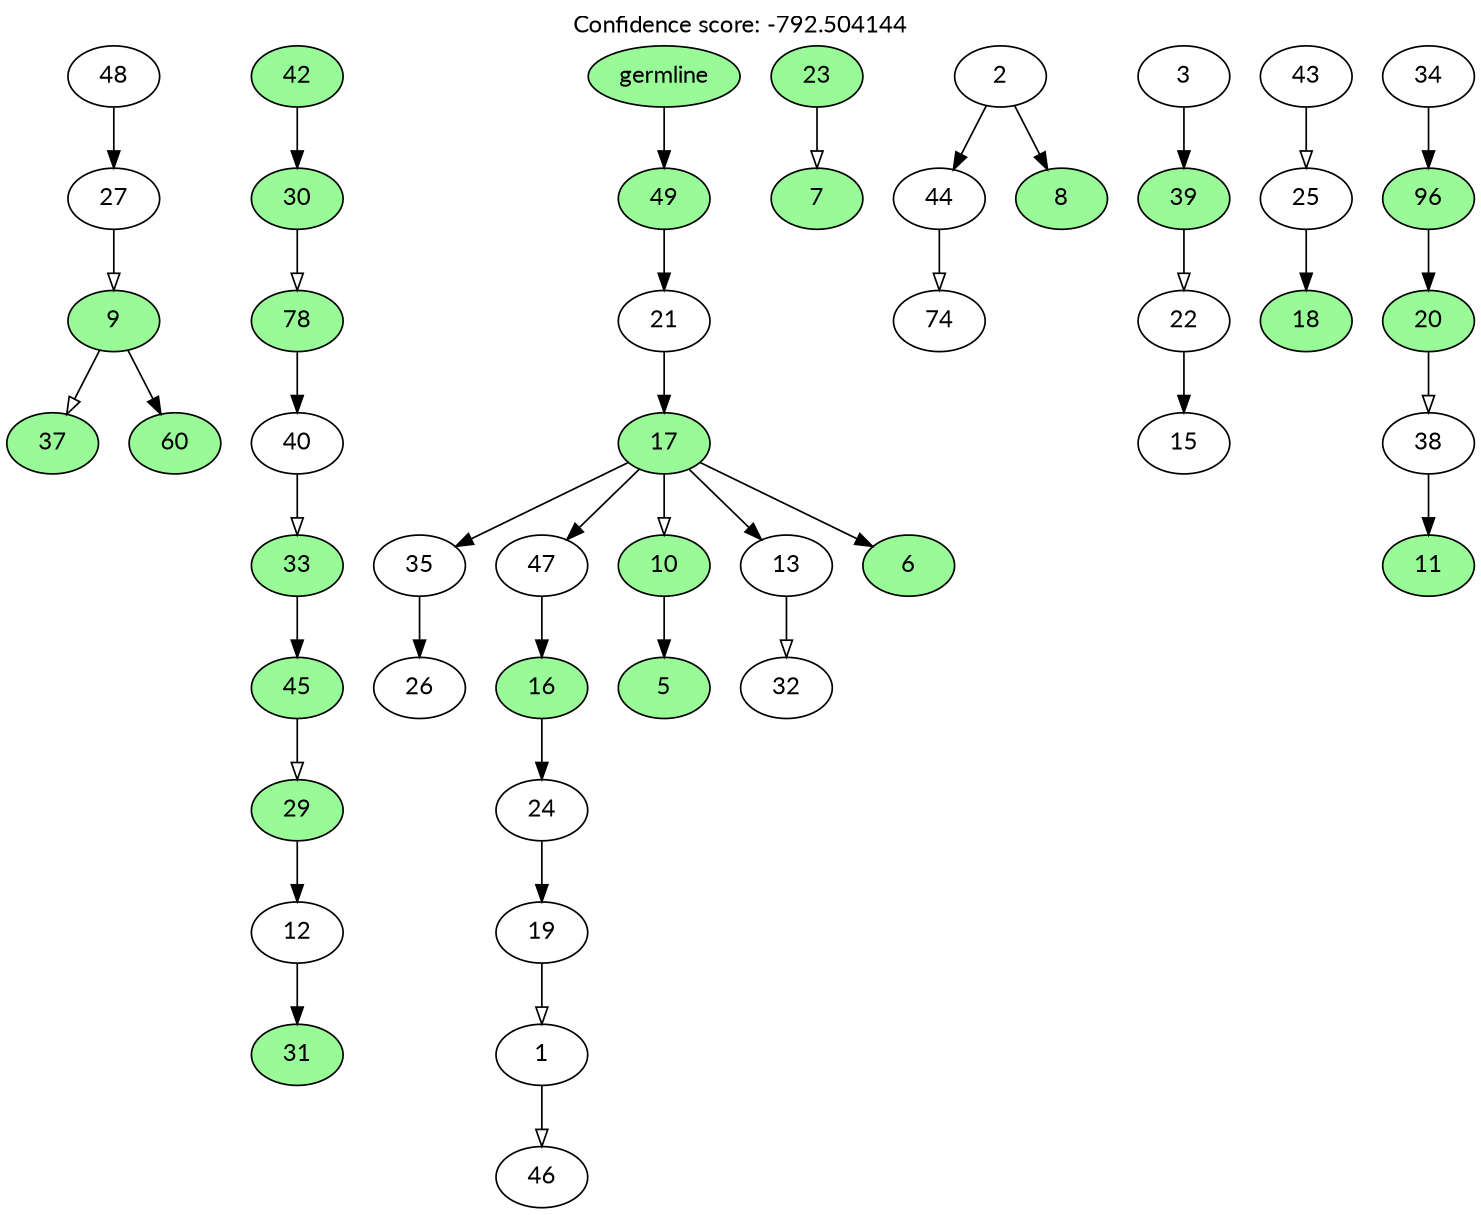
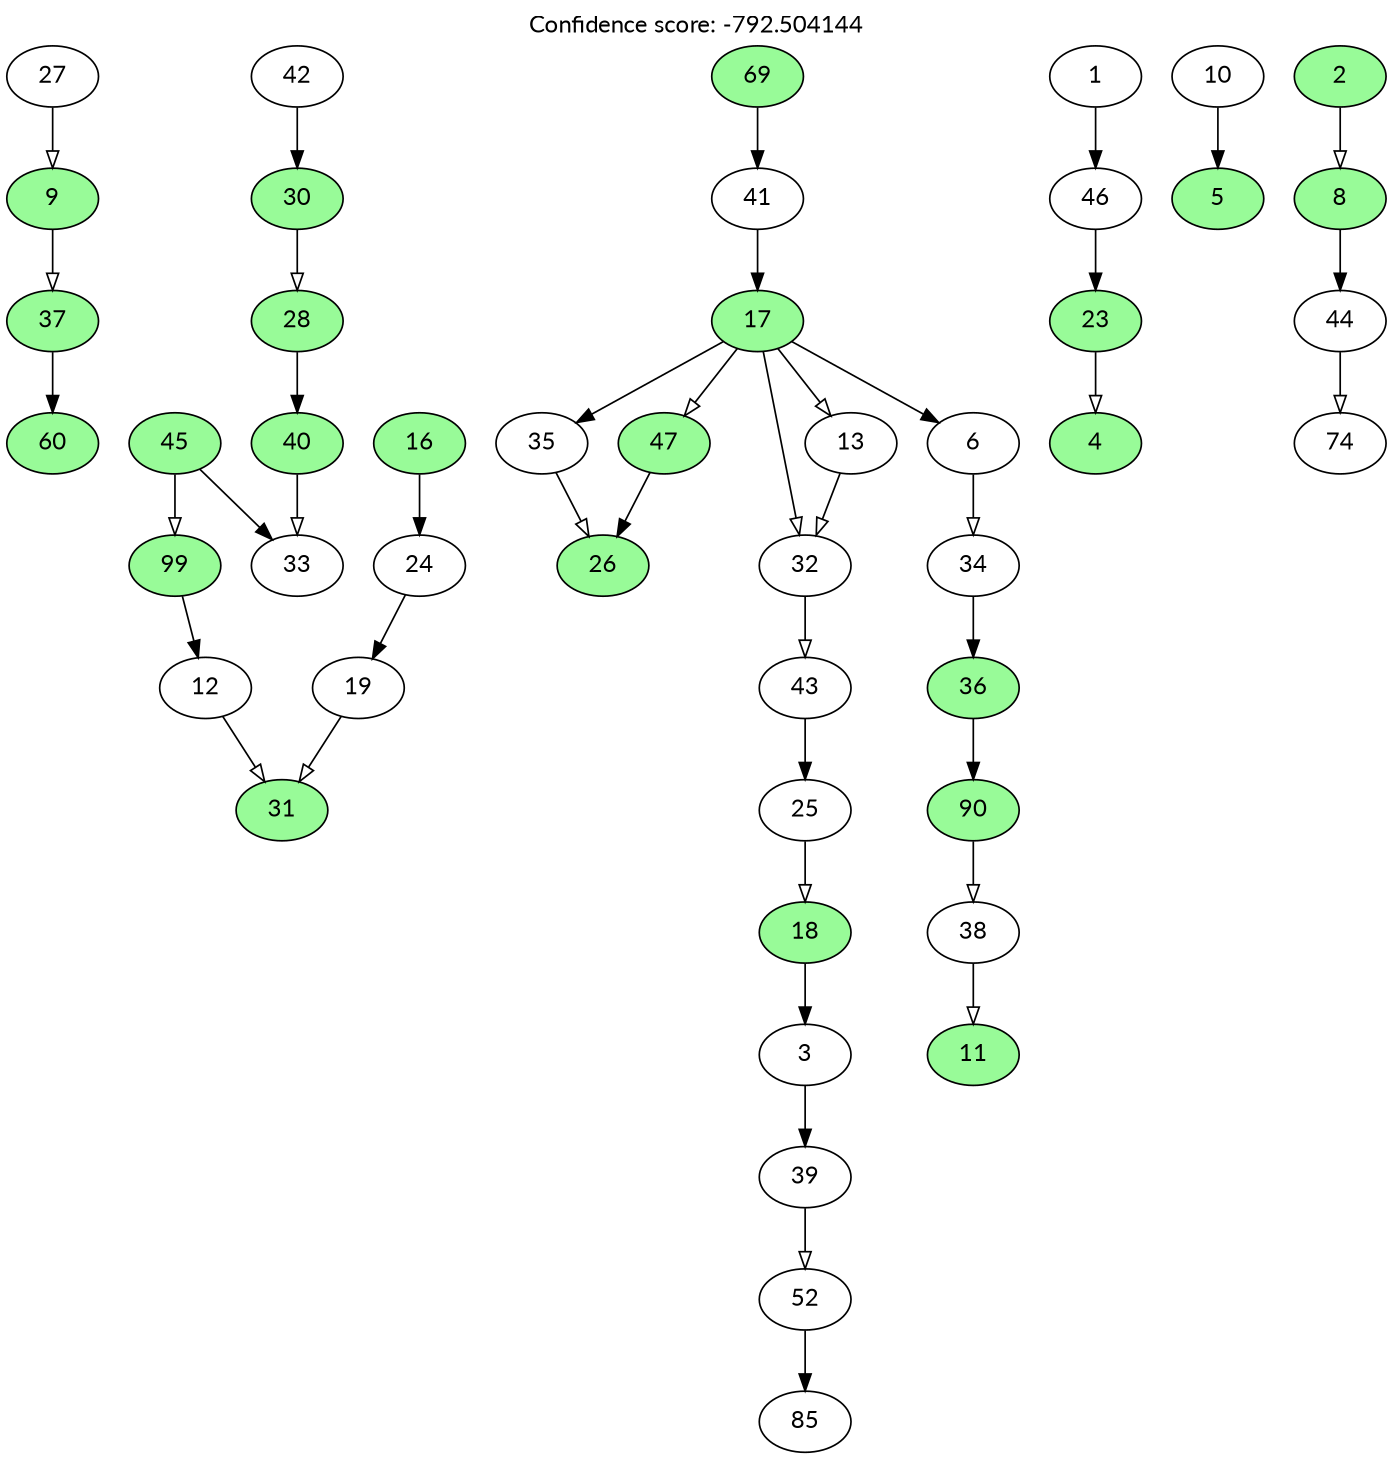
node "48": removed
node "42": fillcolor palegreen -> white
node "germline": removed
node "2": fillcolor white -> palegreen
edge "43" -> "25": arrowhead onormal -> normal
edge "2" -> "44": now "8" -> "44"
edge "2" -> "8": arrowhead normal -> onormal
node "49": label "49" -> "69"
node "7": label "7" -> "4"
node "39": fillcolor palegreen -> white
node "96": label "96" -> "36"
edge "46" -> "23": added
edge "25" -> "18": arrowhead normal -> onormal
node "78": label "78" -> "28"
node "21": label "21" -> "41"
node "22": label "22" -> "52"
node "20": label "20" -> "90"
edge "9" -> "60": now "37" -> "60"
node "40": fillcolor white -> palegreen
node "15": label "15" -> "85"
edge "17" -> "10": now "17" -> "32"
edge "6" -> "34": added
edge "38" -> "11": arrowhead normal -> onormal
edge "17" -> "47": arrowhead normal -> onormal
edge "17" -> "13": arrowhead normal -> onormal
node "33": fillcolor palegreen -> white
node "47": fillcolor white -> palegreen
node "10": fillcolor palegreen -> white
node "6": fillcolor palegreen -> white
edge "33" -> "45": reversed
edge "35" -> "26": arrowhead normal -> onormal
edge "47" -> "16": now "47" -> "26"
edge "32" -> "43": added
node "26": fillcolor white -> palegreen
node "29": label "29" -> "99"
edge "12" -> "31": arrowhead normal -> onormal
edge "19" -> "1": now "19" -> "31"
edge "18" -> "3": added
edge "1" -> "46": arrowhead onormal -> normal
